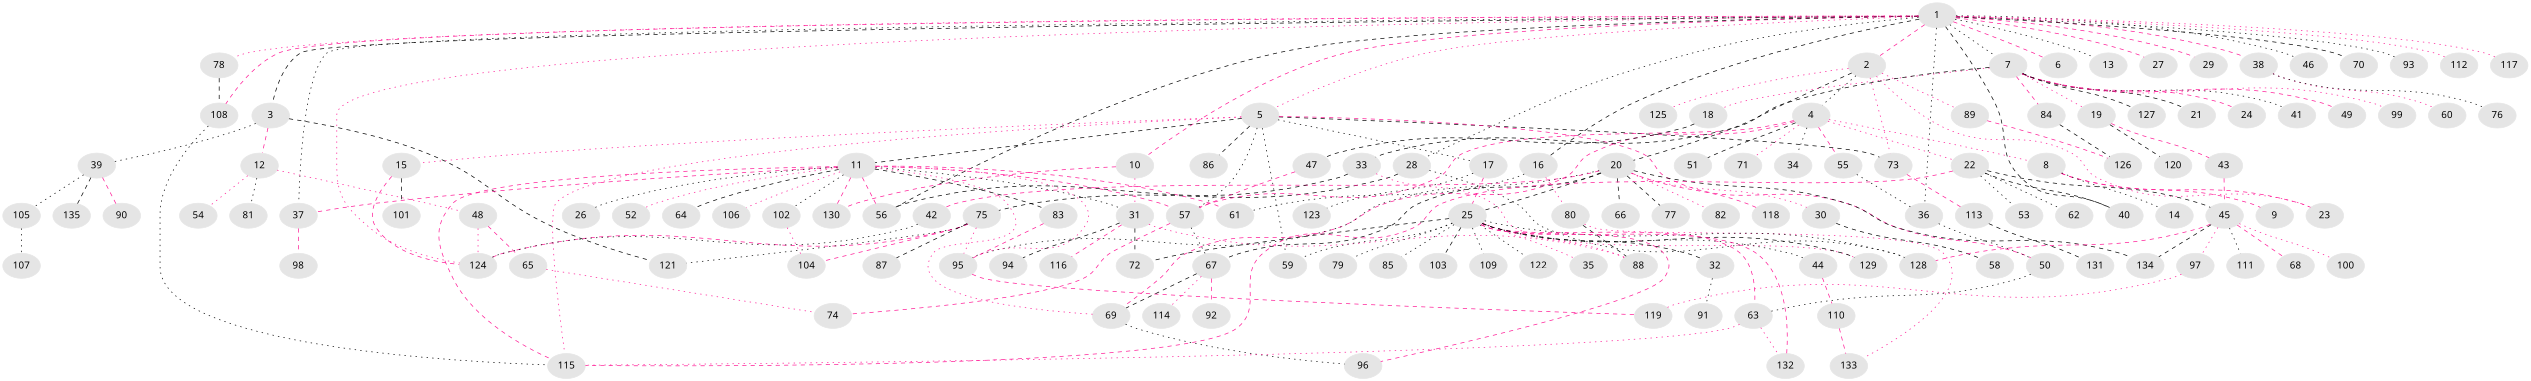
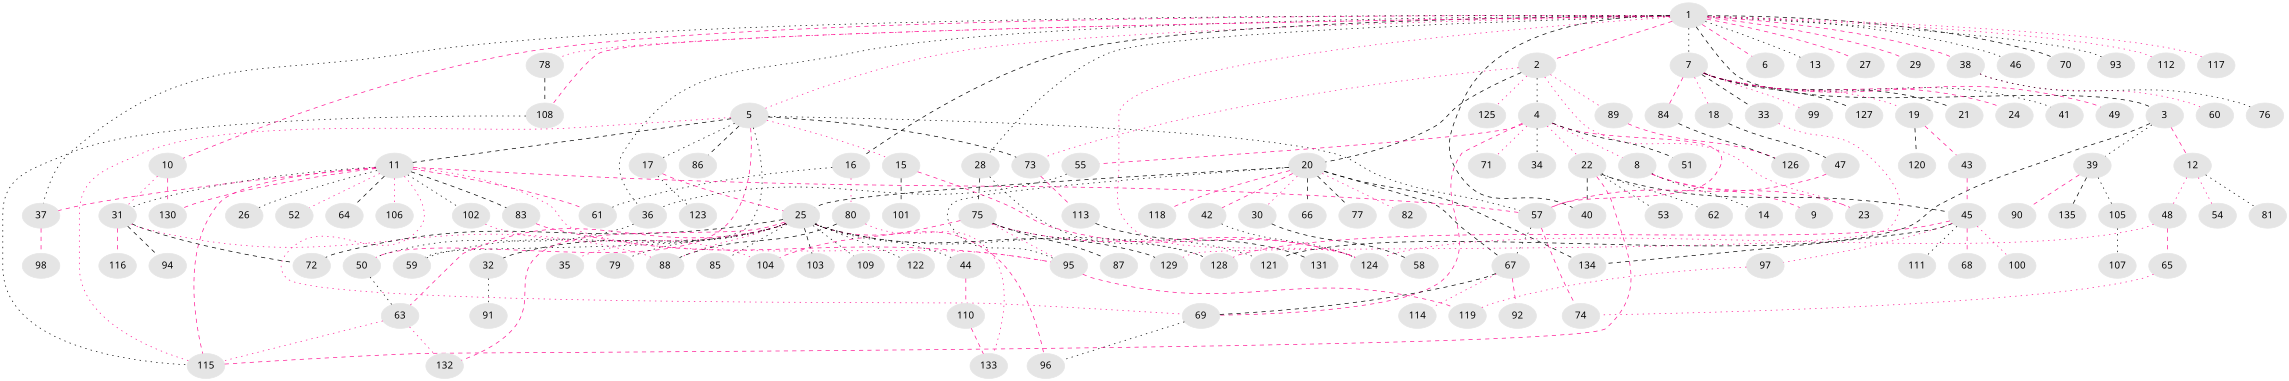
node "56": removed
